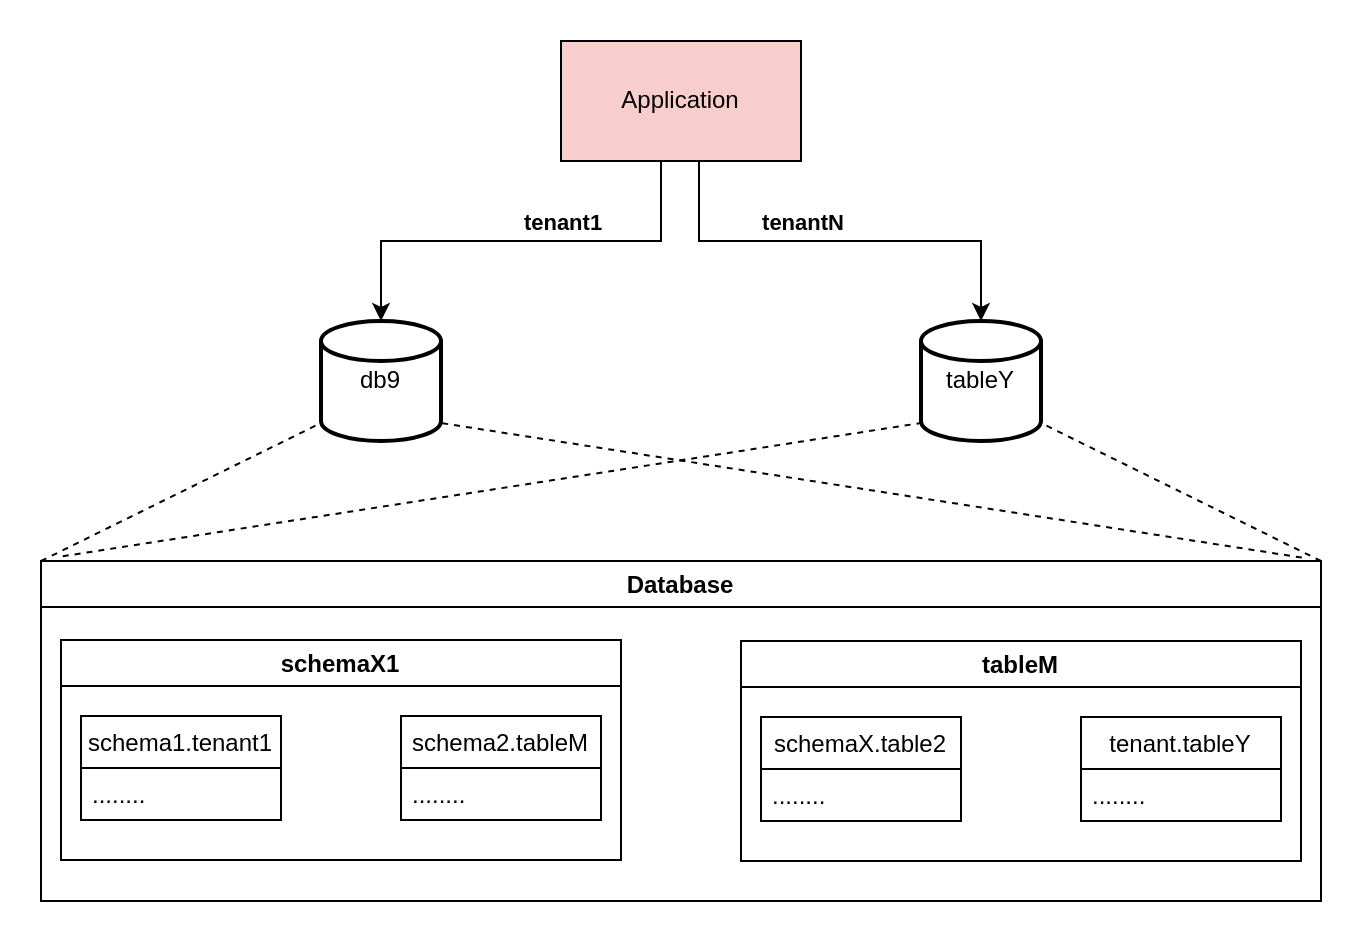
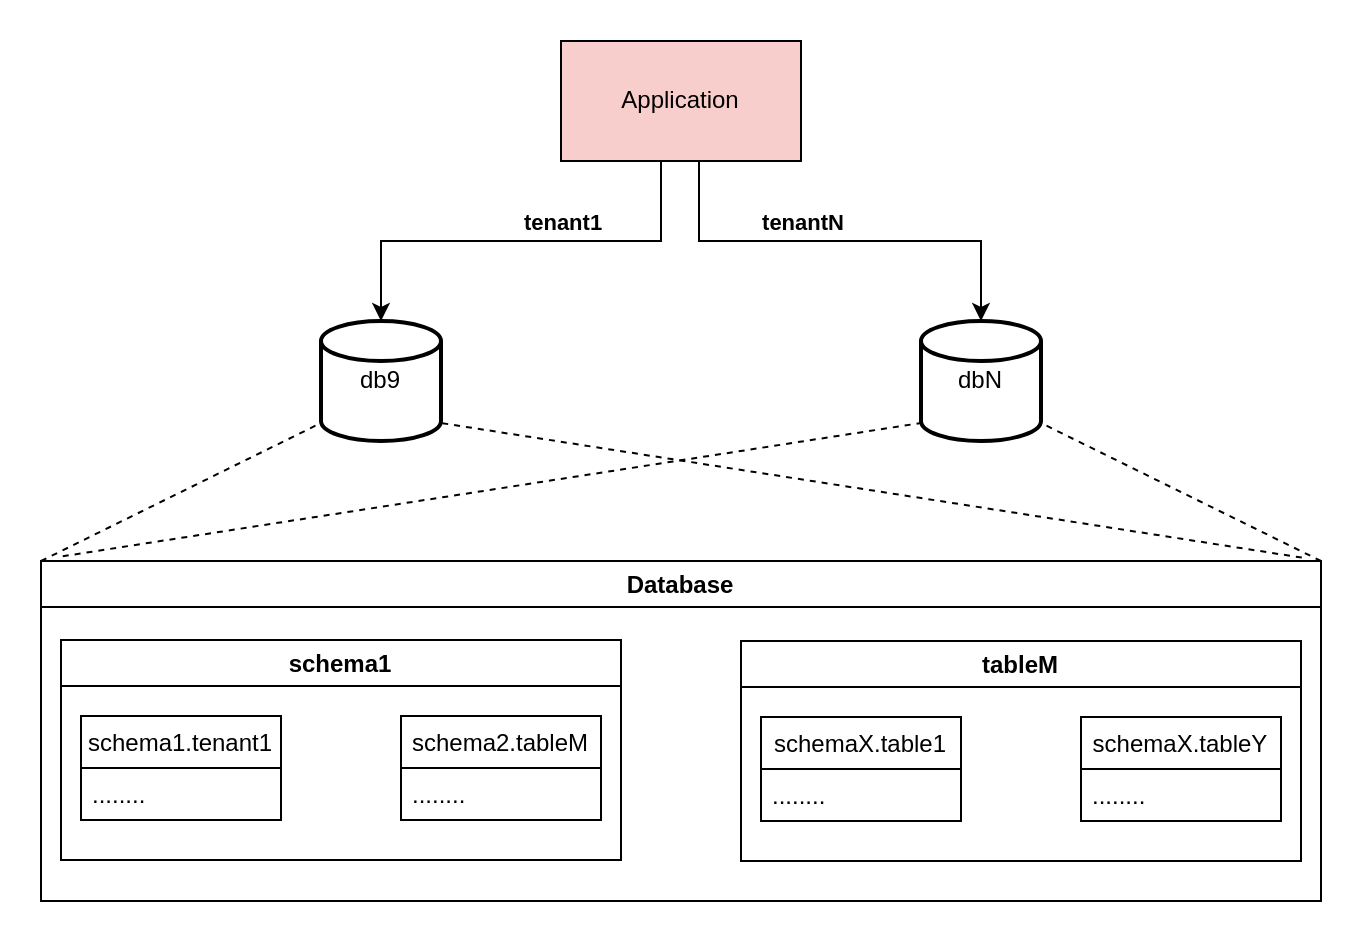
node "tableY": label "tableY" -> "dbN"
node "schemaX1": label "schemaX1" -> "schema1"
node "schemaX.table2": label "schemaX.table2" -> "schemaX.table1"
node "tenant.tableY": label "tenant.tableY" -> "schemaX.tableY"
